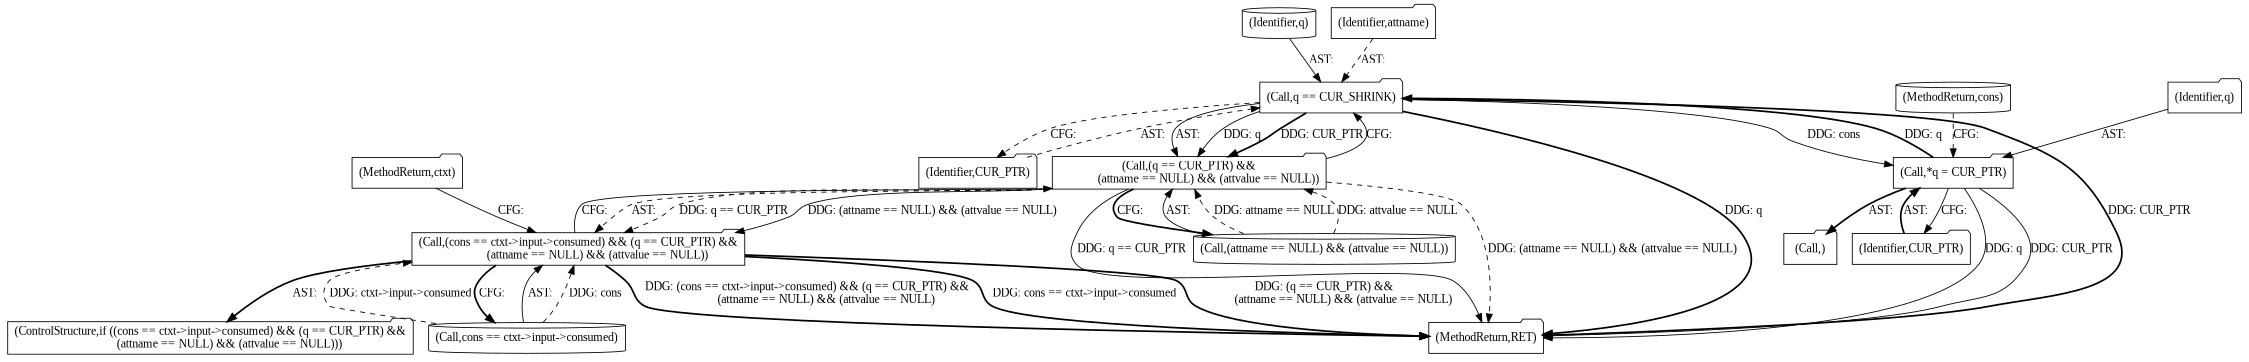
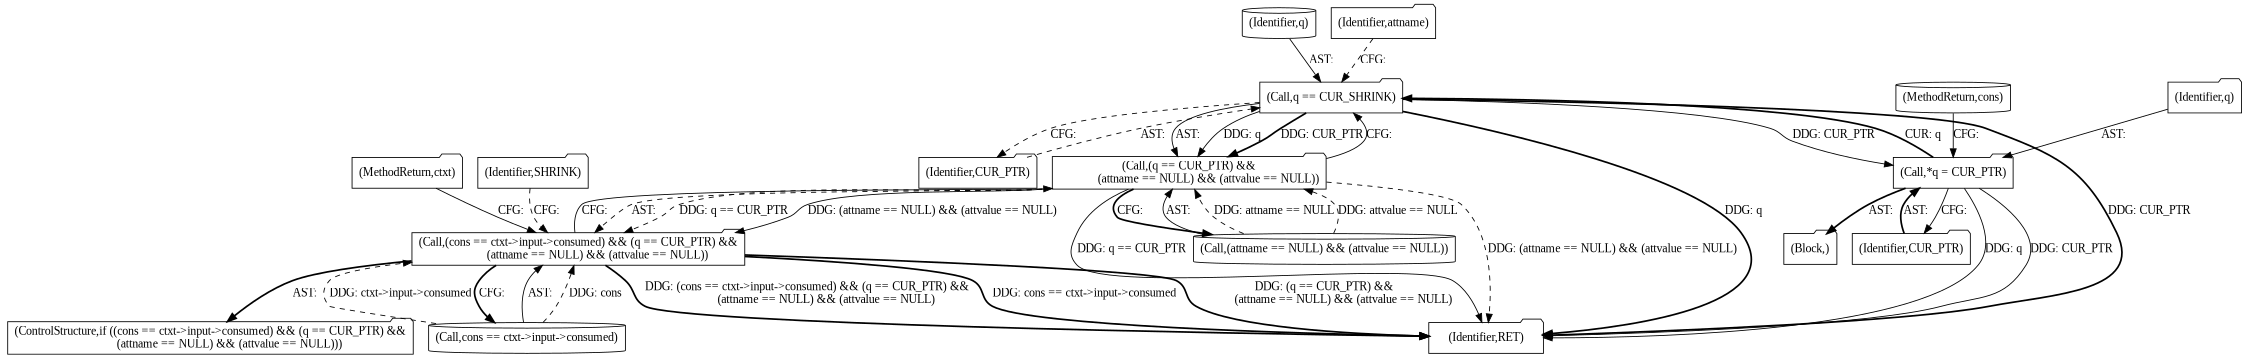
edge "(Identifier,attname)" -> "(Call,q == CUR_SHRINK)": label "AST: " -> "CFG: "
edge "(MethodReturn,cons)" -> "(Call,*q = CUR_PTR)": style dashed -> solid
edge "(Call,q == CUR_SHRINK)" -> "(Call,*q = CUR_PTR)": label "DDG: cons" -> "DDG: CUR_PTR"
edge "(Call,*q = CUR_PTR)" -> "(Call,q == CUR_SHRINK)": label "DDG: q" -> "CUR: q"
node "(Identifier,SHRINK)": added
node "(Call,)": label "(Call,)" -> "(Block,)"
node "(MethodReturn,RET)": label "(MethodReturn,RET)" -> "(Identifier,RET)"
